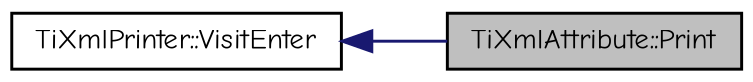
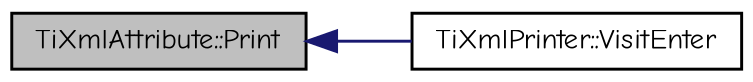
edge "TiXmlAttribute::Print" -> "TiXmlPrinter::VisitEnter": reversed
